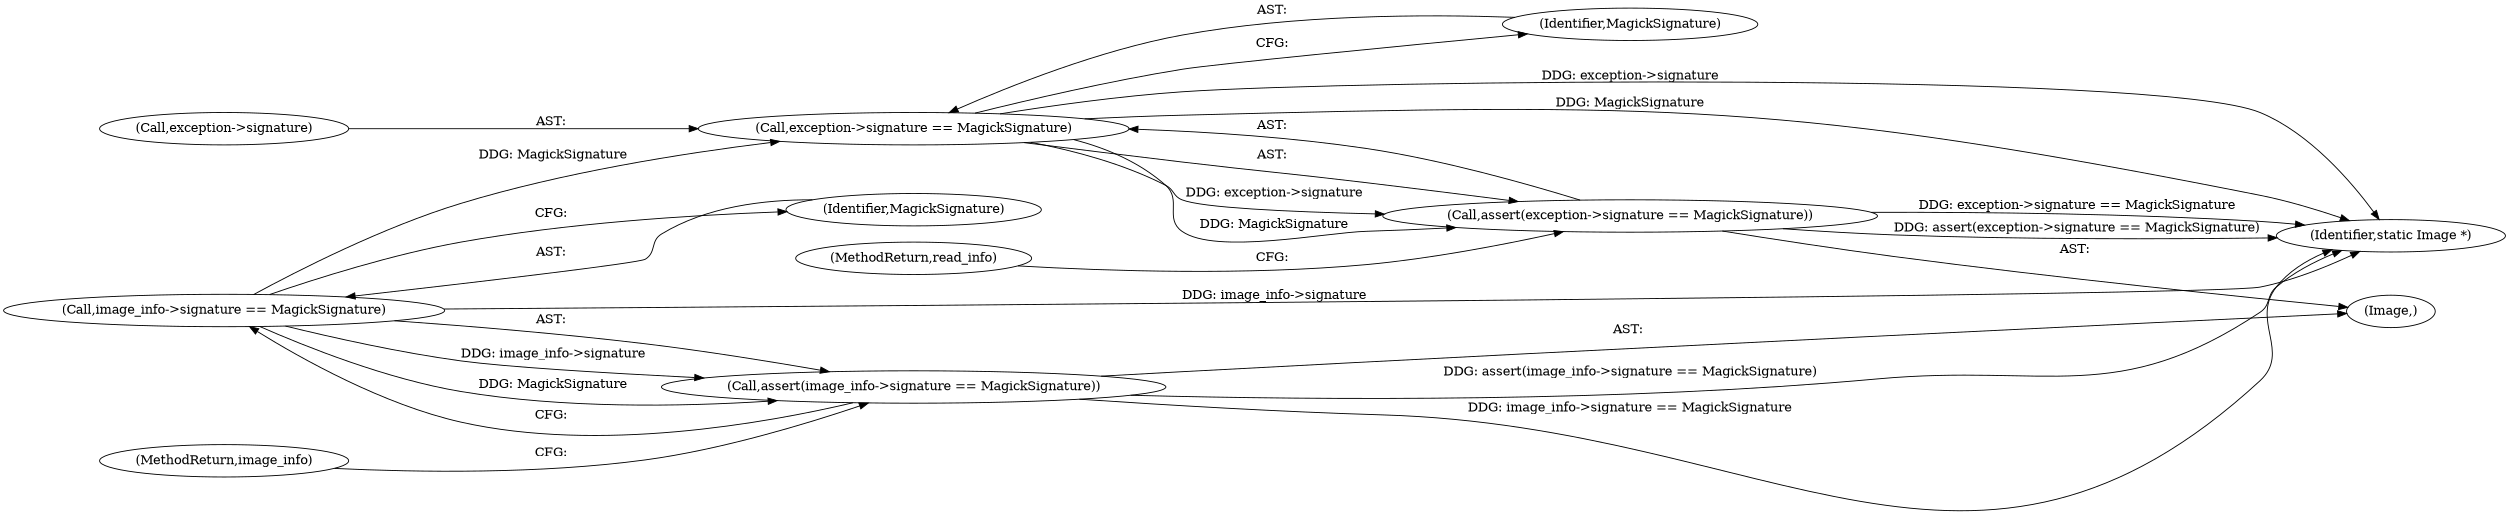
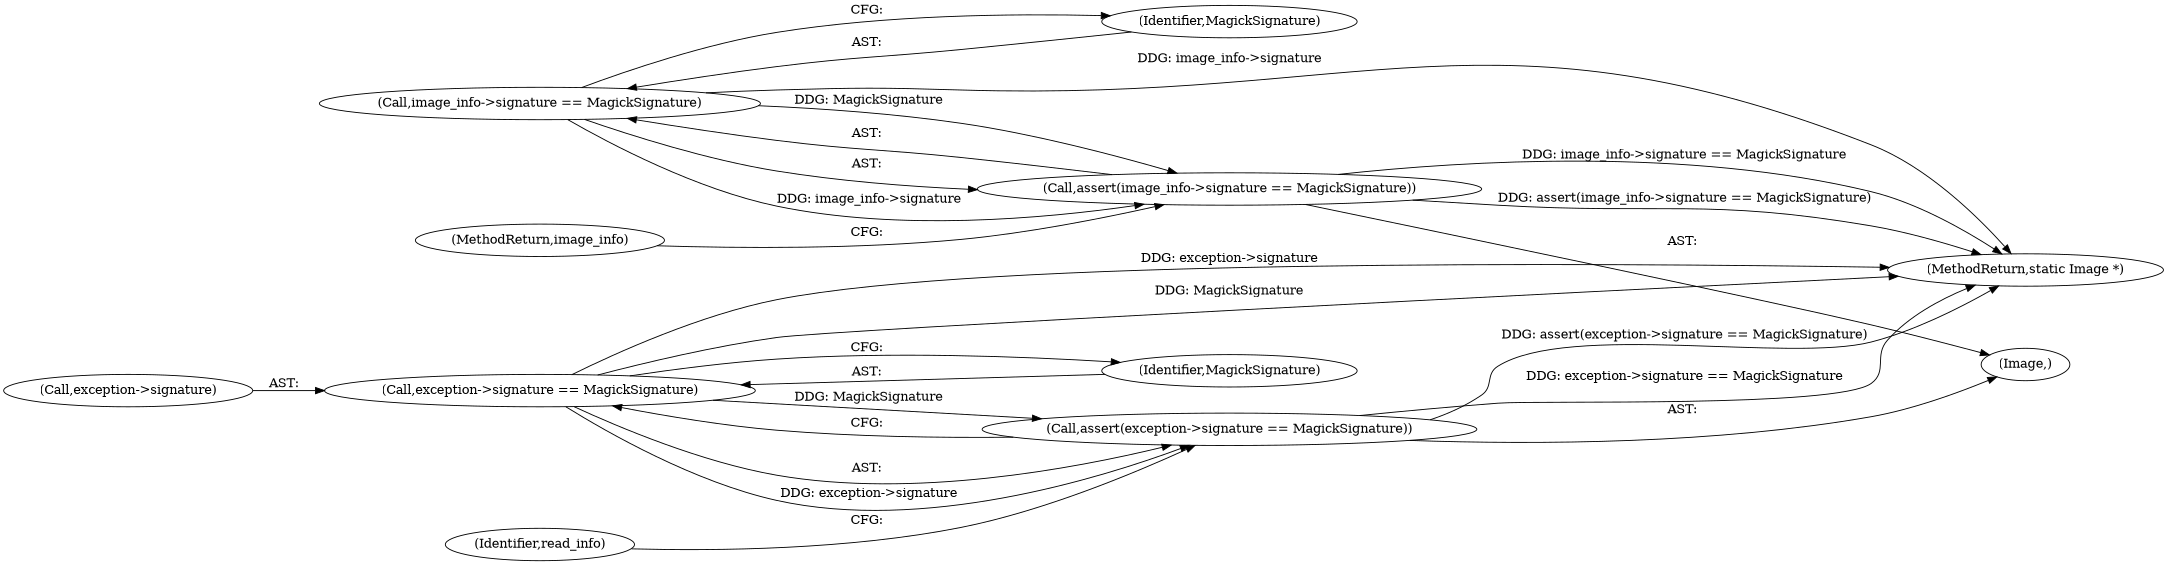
edge "(Call,assert(exception->signature == MagickSignature))" -> "(Call,exception->signature == MagickSignature)": label "AST: " -> "CFG: "
edge "(Call,image_info->signature == MagickSignature)" -> "(Call,exception->signature == MagickSignature)": removed, label "DDG: MagickSignature"
node "(Identifier,static Image *)": label "(Identifier,static Image *)" -> "(MethodReturn,static Image *)"
node "(MethodReturn,read_info)": label "(MethodReturn,read_info)" -> "(Identifier,read_info)"
edge "(Call,assert(image_info->signature == MagickSignature))" -> "(Call,image_info->signature == MagickSignature)": label "CFG: " -> "AST: "
